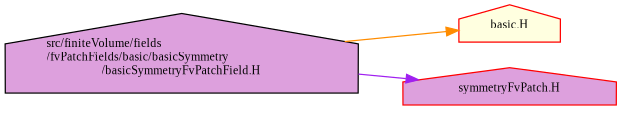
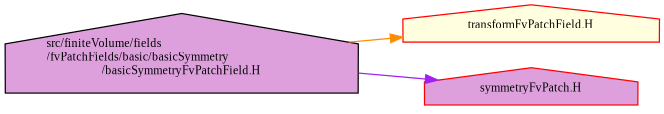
node "basic.H": label "basic.H" -> "transformFvPatchField.H"
